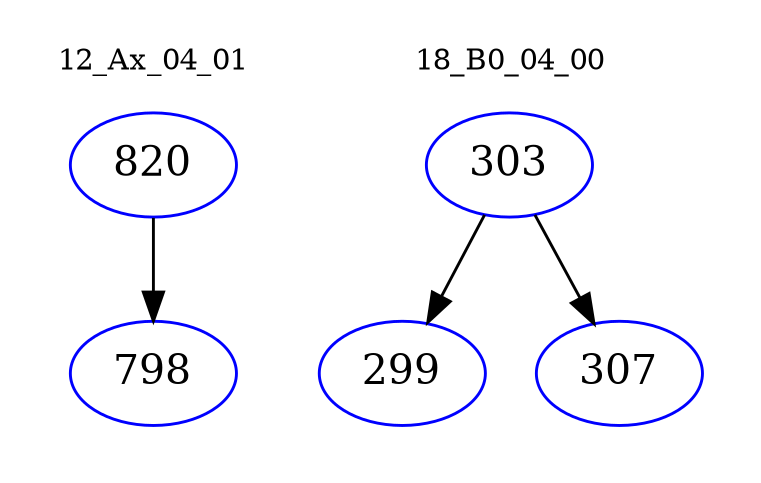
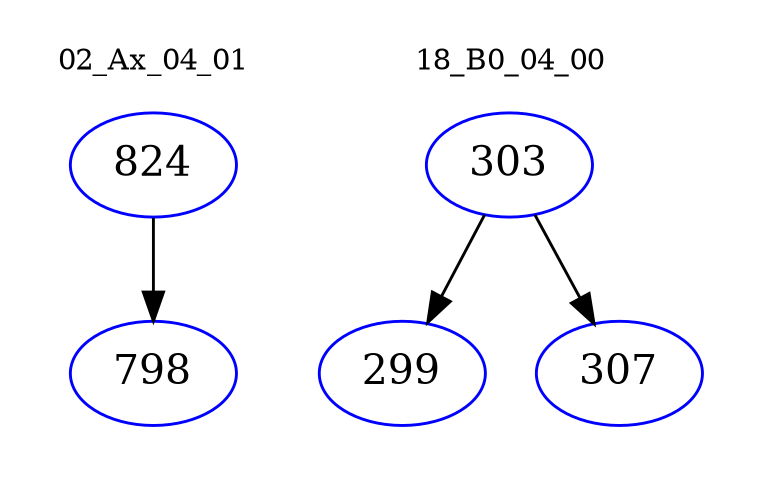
cluster "12_Ax_04_01": label "12_Ax_04_01" -> "02_Ax_04_01"
node "820": label "820" -> "824"
